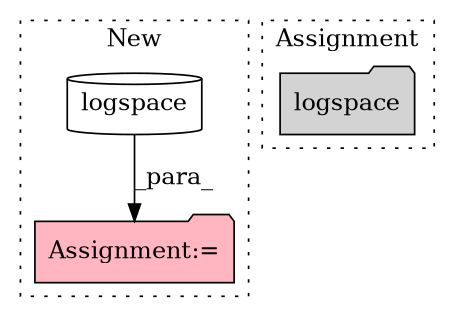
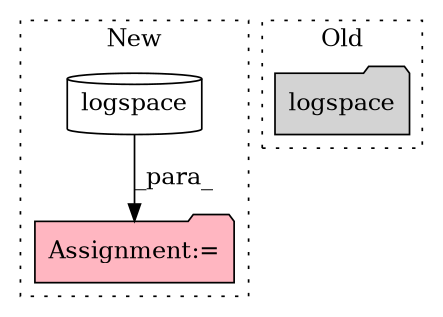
cluster "Assignment": label "Assignment" -> "Old"
